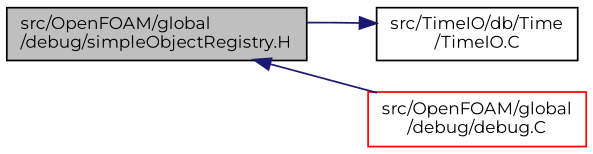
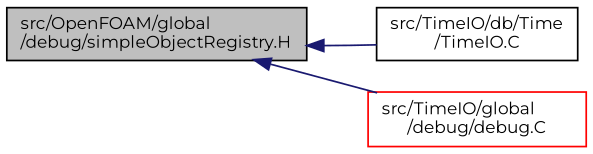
edge "src/OpenFOAM/global /debug/simpleObjectRegistry.H" -> "src/TimeIO/db/Time /TimeIO.C": reversed
node "src/OpenFOAM/global /debug/debug.C": label "src/OpenFOAM/global /debug/debug.C" -> "src/TimeIO/global /debug/debug.C"
